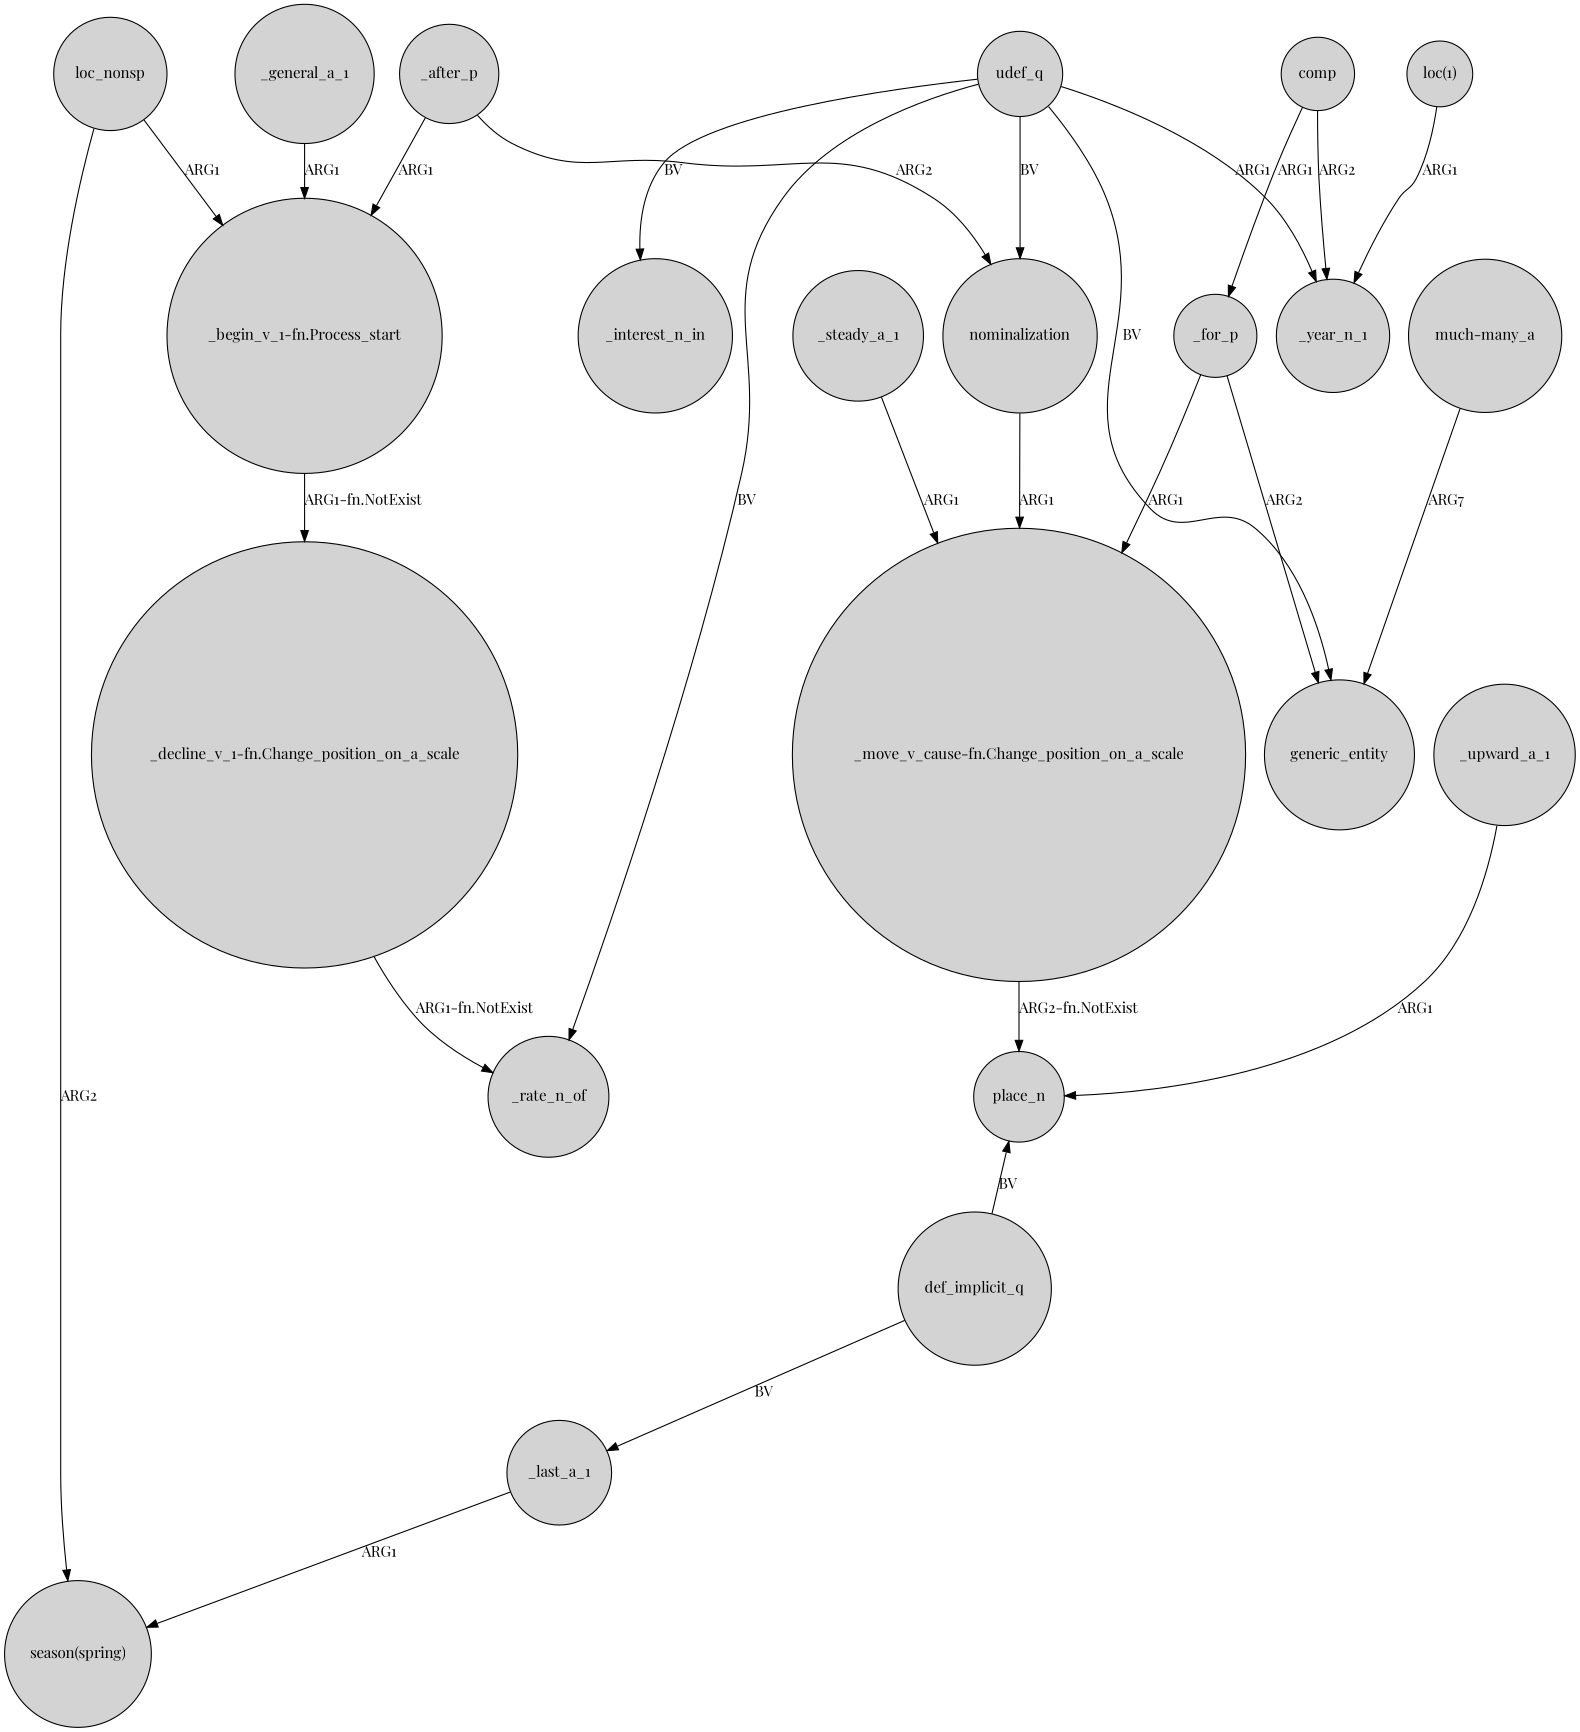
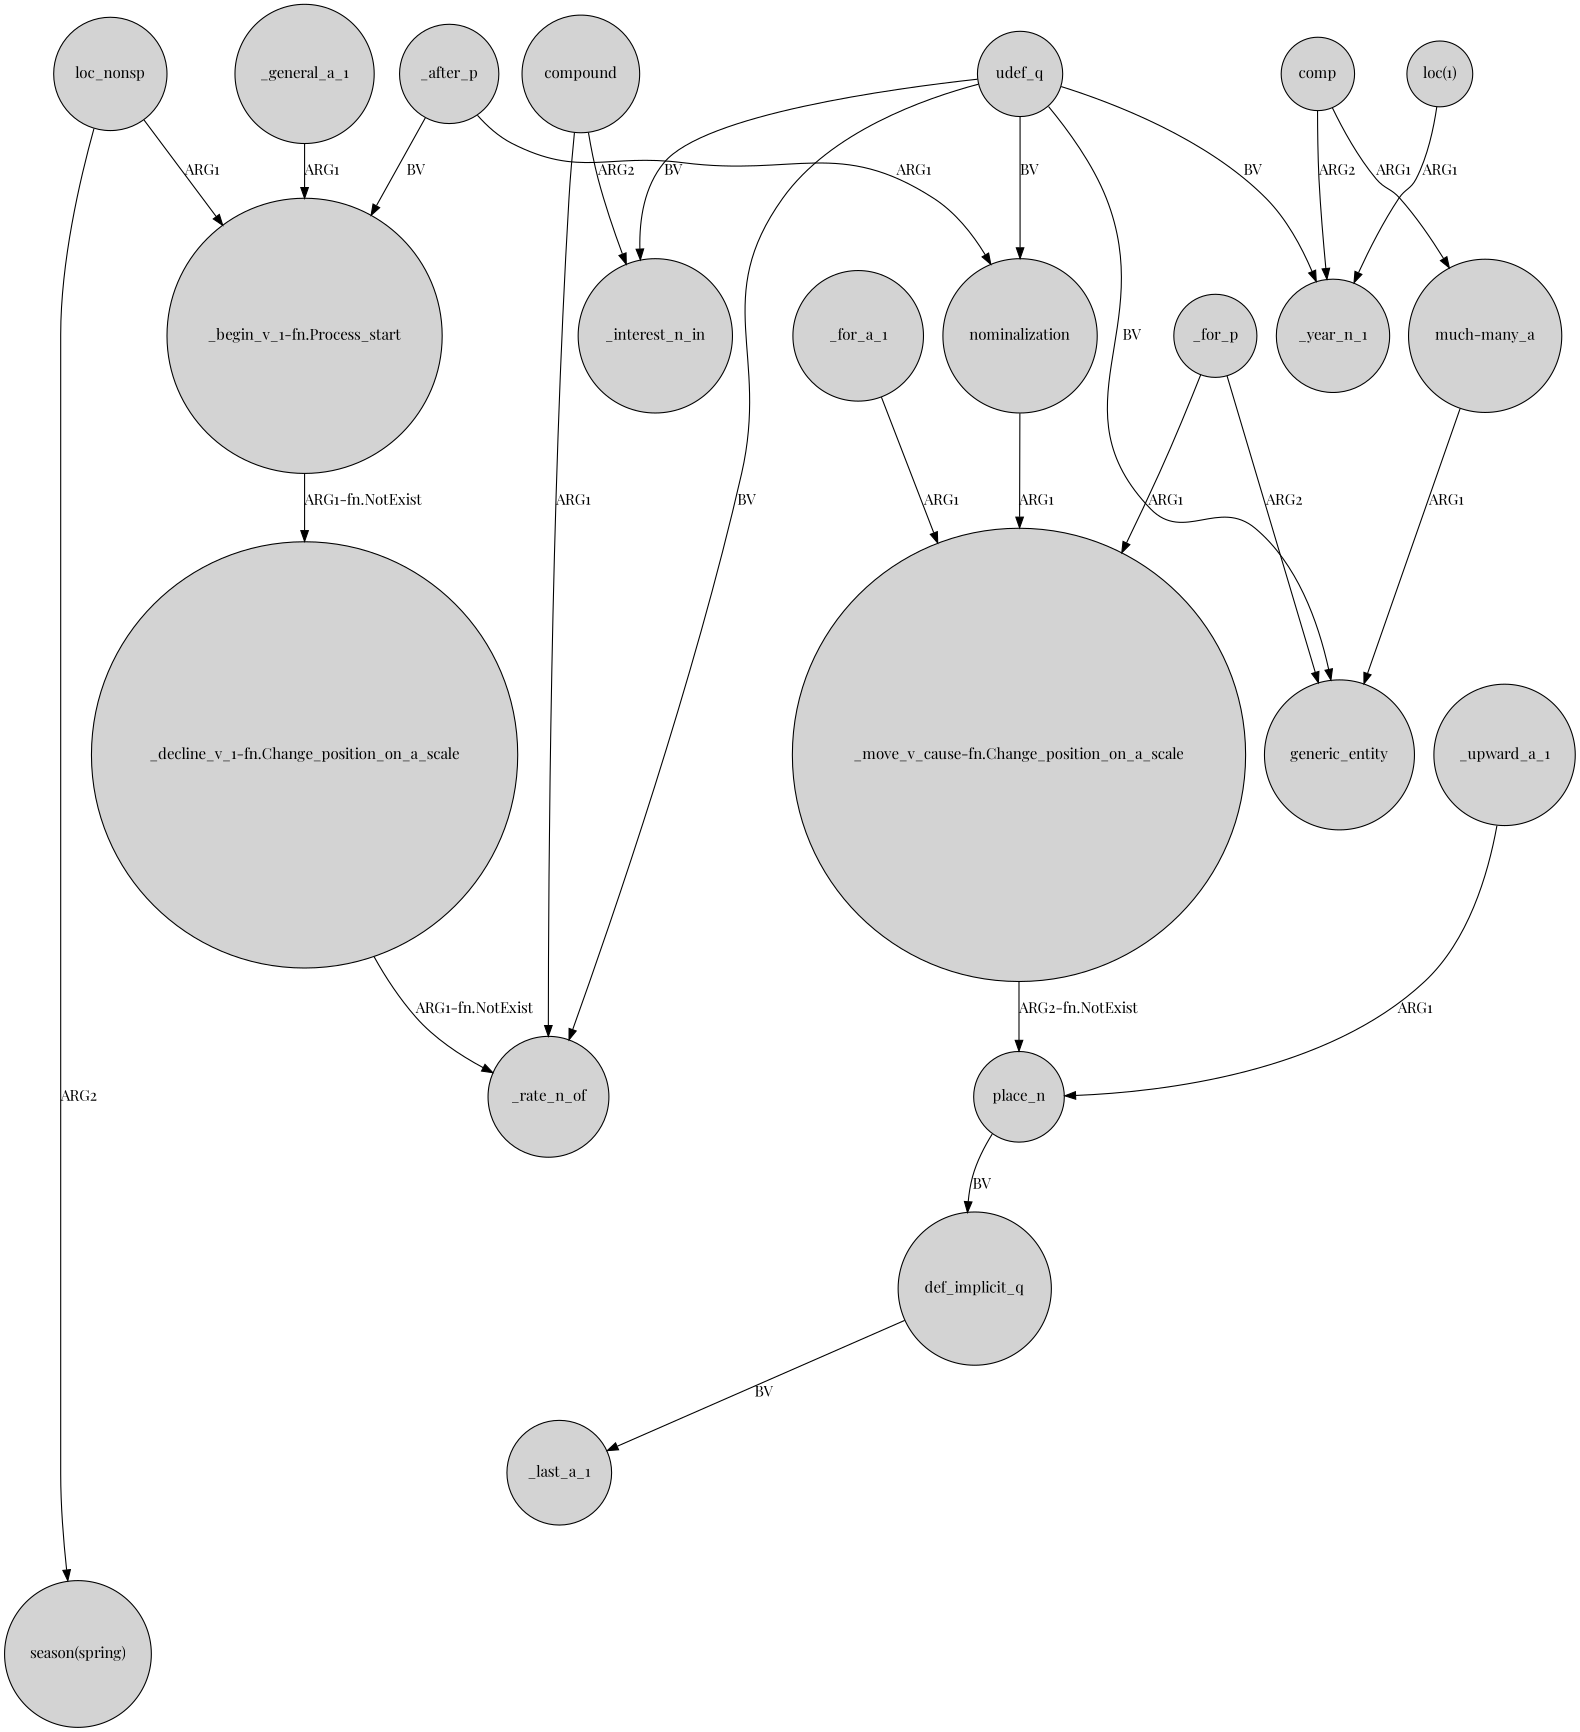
node "compound": added
edge "_after_p" -> "_begin_v_1-fn.Process_start": label "ARG1" -> "BV"
edge "_after_p" -> "nominalization": label "ARG2" -> "ARG1"
edge "udef_q" -> "_year_n_1": label "ARG1" -> "BV"
edge "comp" -> "_for_p": now "comp" -> "much-many_a"
node "_steady_a_1": label "_steady_a_1" -> "_for_a_1"
edge "much-many_a" -> "generic_entity": label "ARG7" -> "ARG1"
edge "def_implicit_q" -> "place_n": reversed
edge "_last_a_1" -> "season(spring)": removed, label "ARG1"
